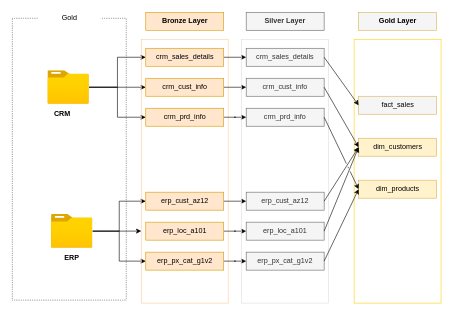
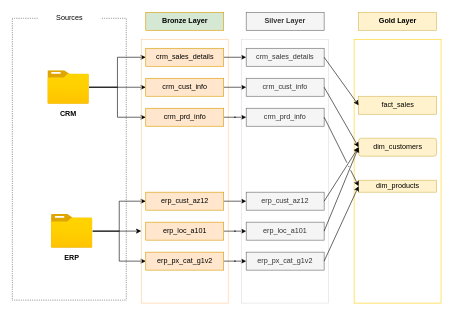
node "Gold": label "Gold" -> "Sources"
node "Bronze Layer": fillcolor #ffe6cc -> #d5e8d4
node "Gold Layer": fillcolor #f5f5f5 -> #fff2cc
node "fact_sales": fillcolor #f5f5f5 -> #fff2cc
node "CRM": moved (62, 114) -> (68, 114)
node "dim_customers": shape rectangle -> rounded rectangle
node "dim_products": size 78x18 -> 78x12
